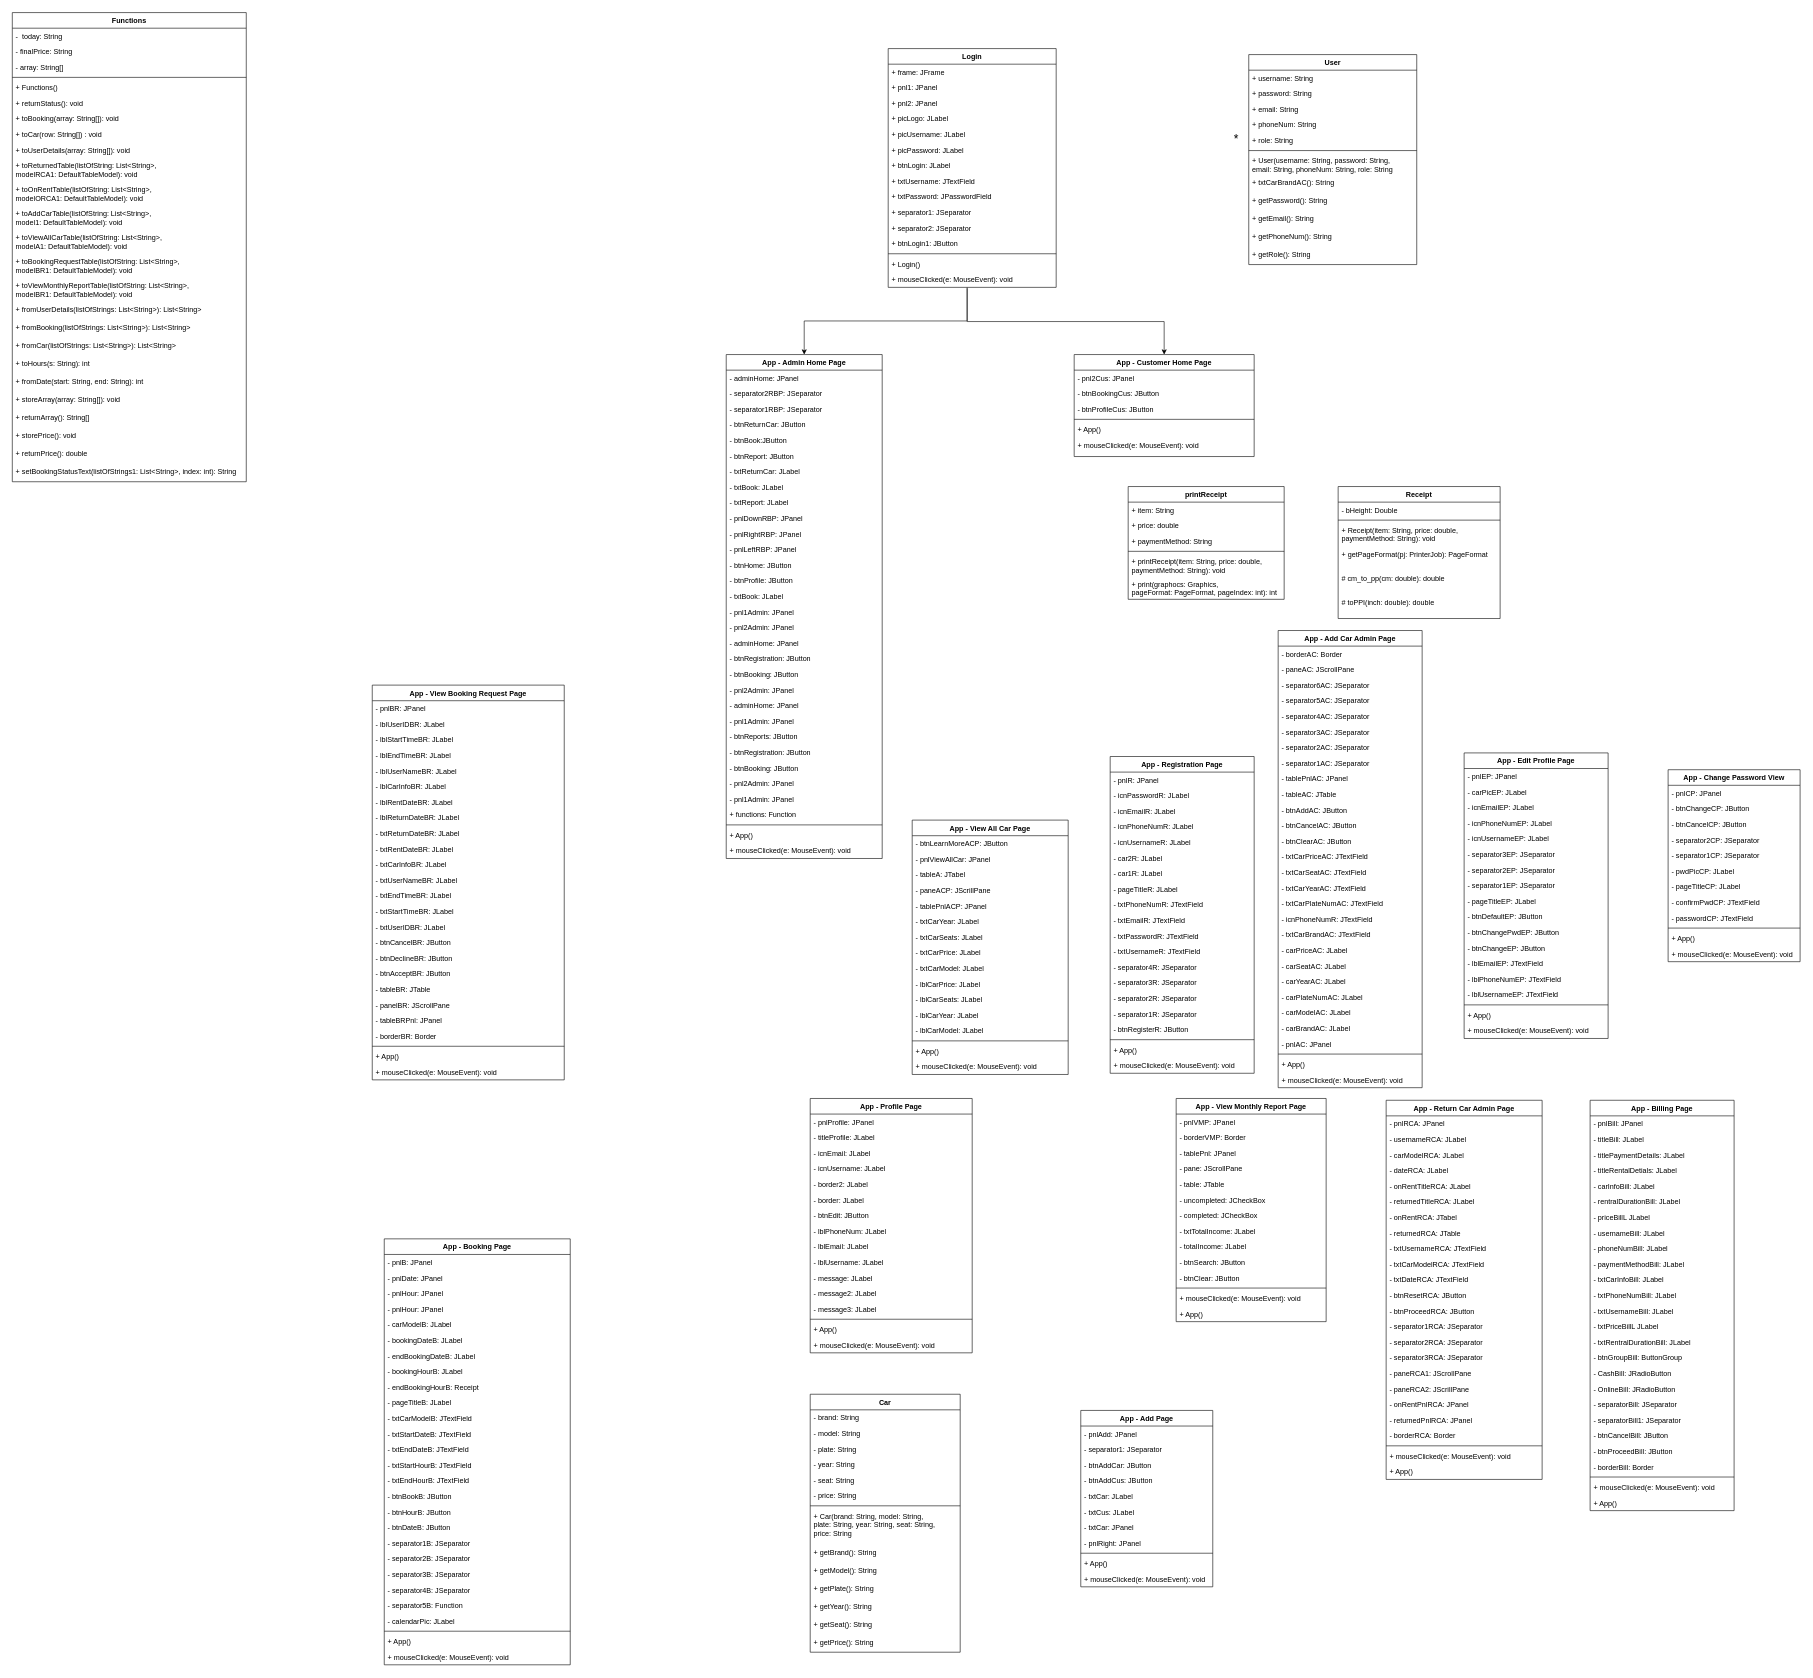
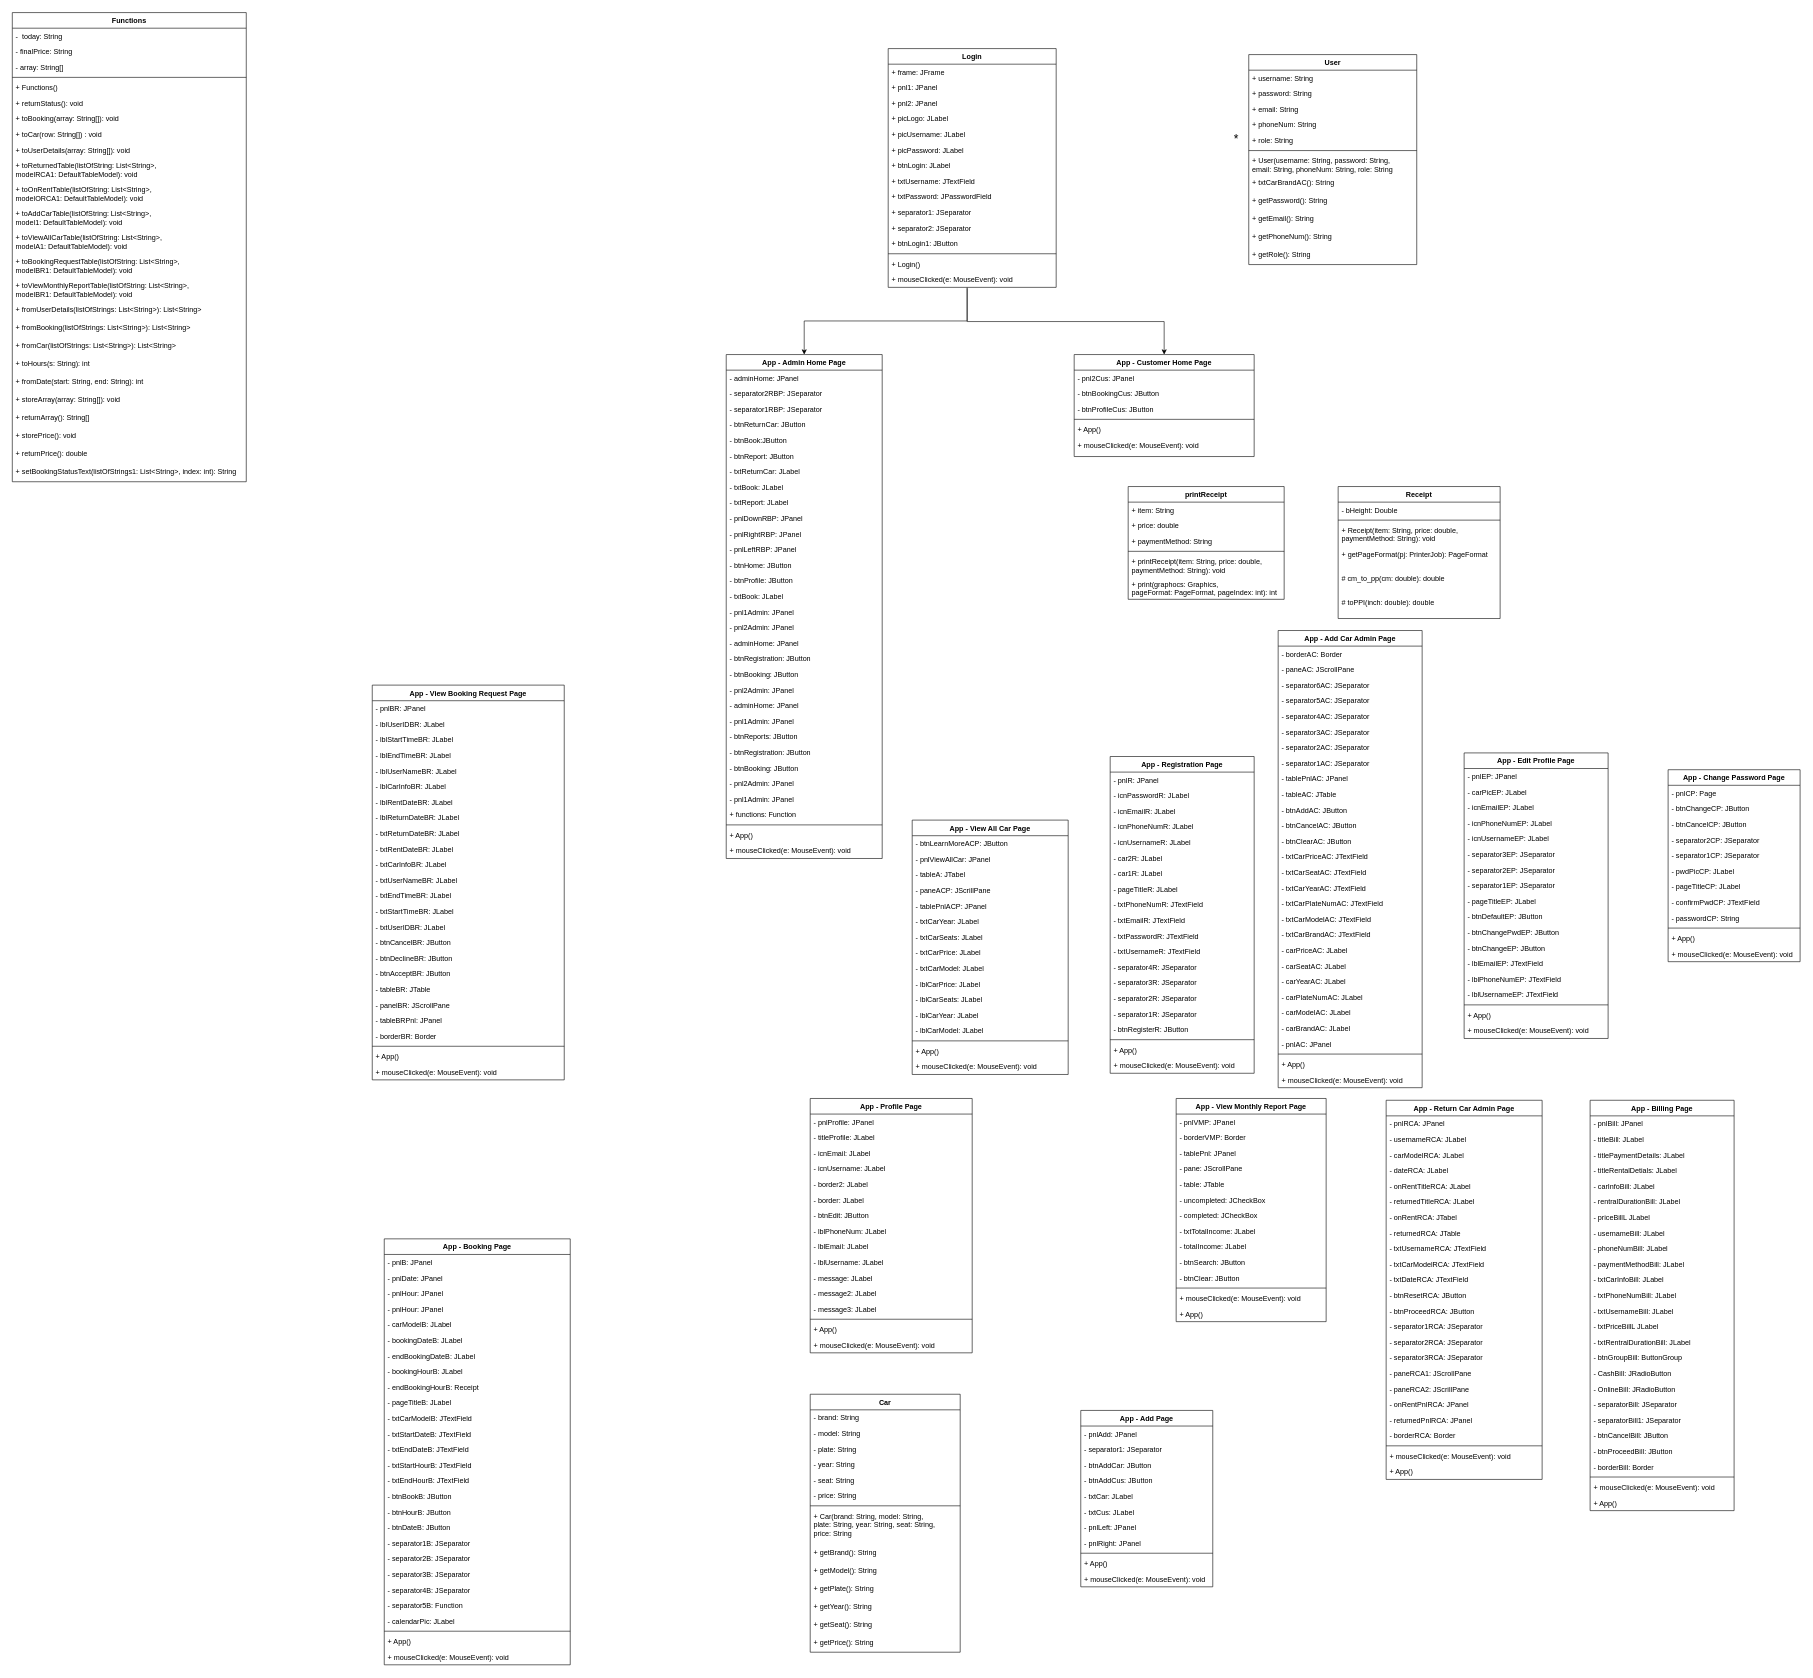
node "App - Change Password View": label "App - Change Password View" -> "App - Change Password Page"
node "- pnlCP: JPanel": label "- pnlCP: JPanel" -> "- pnlCP: Page"
node "- passwordCP: JTextField": label "- passwordCP: JTextField" -> "- passwordCP: String"
node "- icnPhoneNumR: JTextField": label "- icnPhoneNumR: JTextField" -> "- txtCarModelAC: JTextField"
node "- txtCar: JPanel": label "- txtCar: JPanel" -> "- pnlLeft: JPanel"
